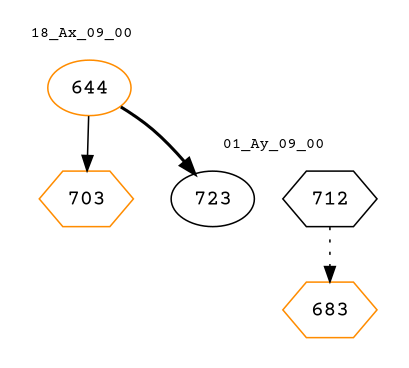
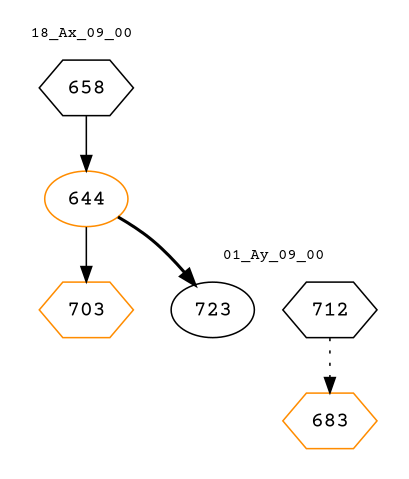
node "658": added
